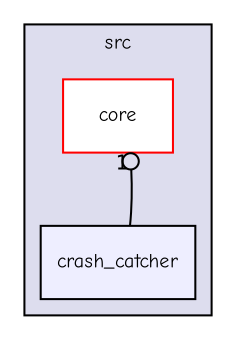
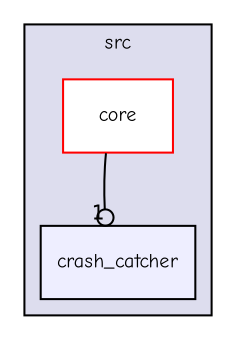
edge "crash_catcher" -> "core": reversed
